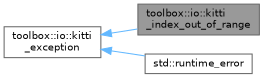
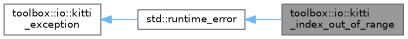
edge "toolbox::io::kitti _index_out_of_range" -> "toolbox::io::kitti _exception": now "toolbox::io::kitti _index_out_of_range" -> "std::runtime_error"
